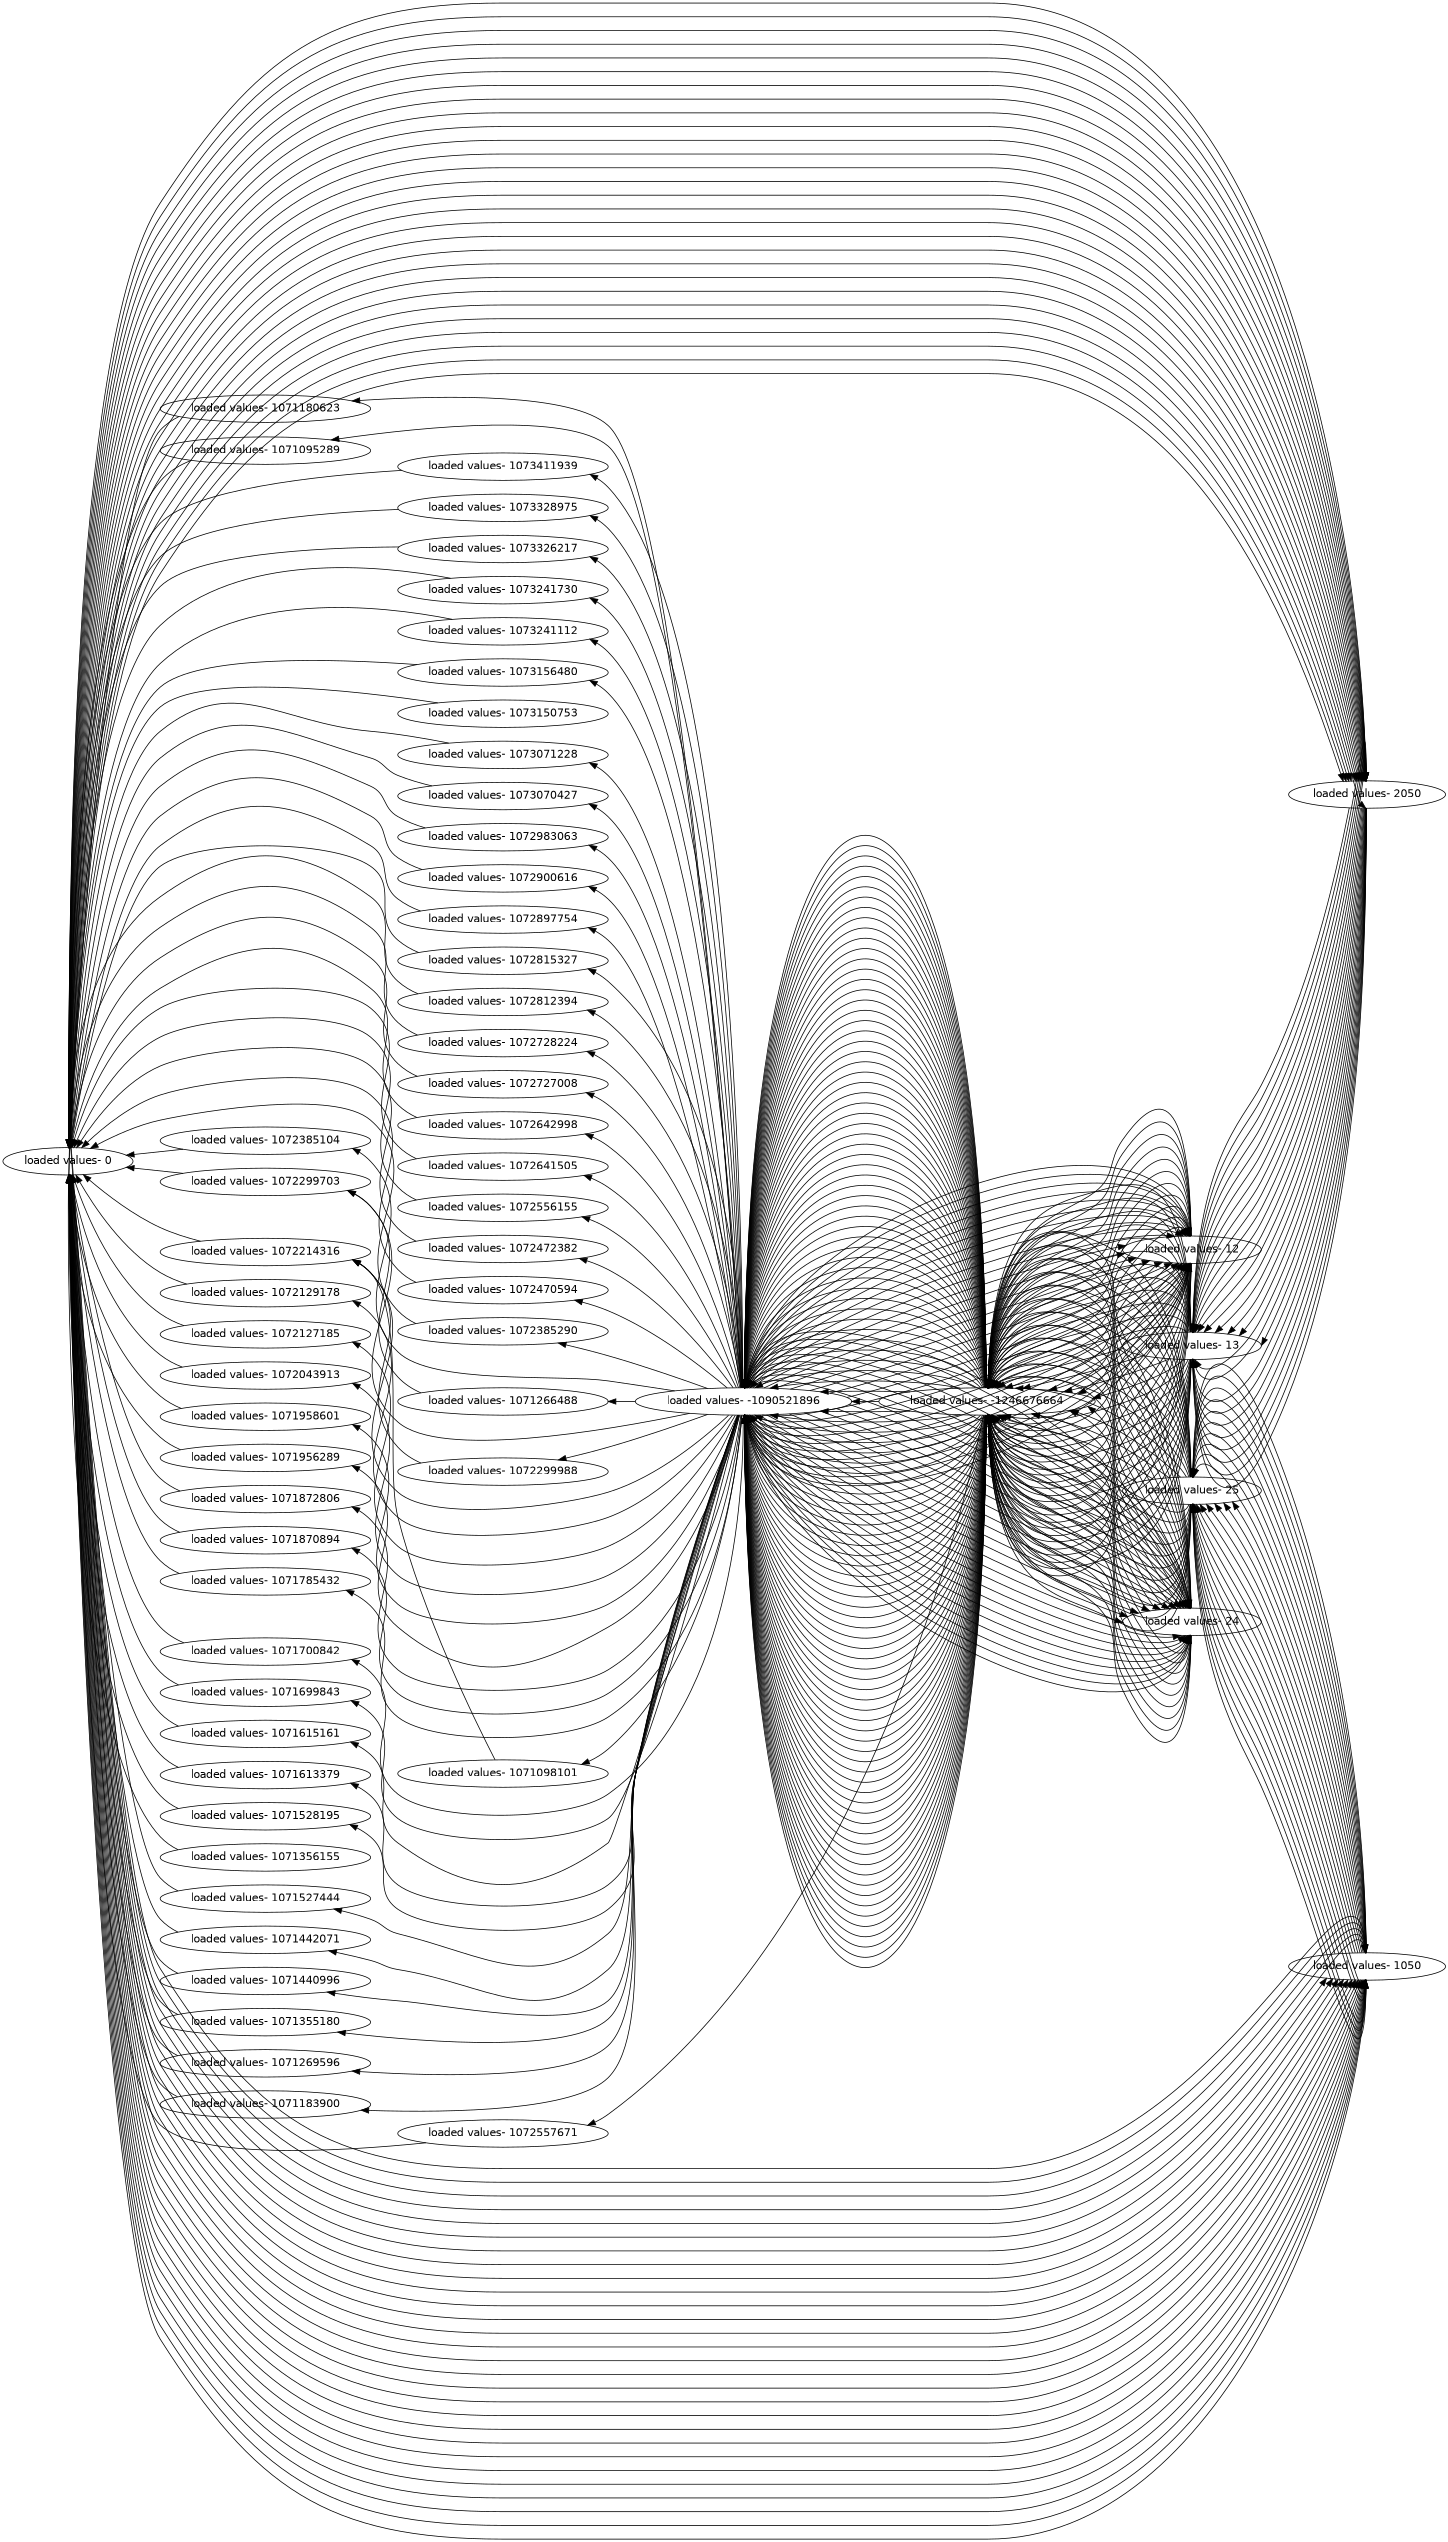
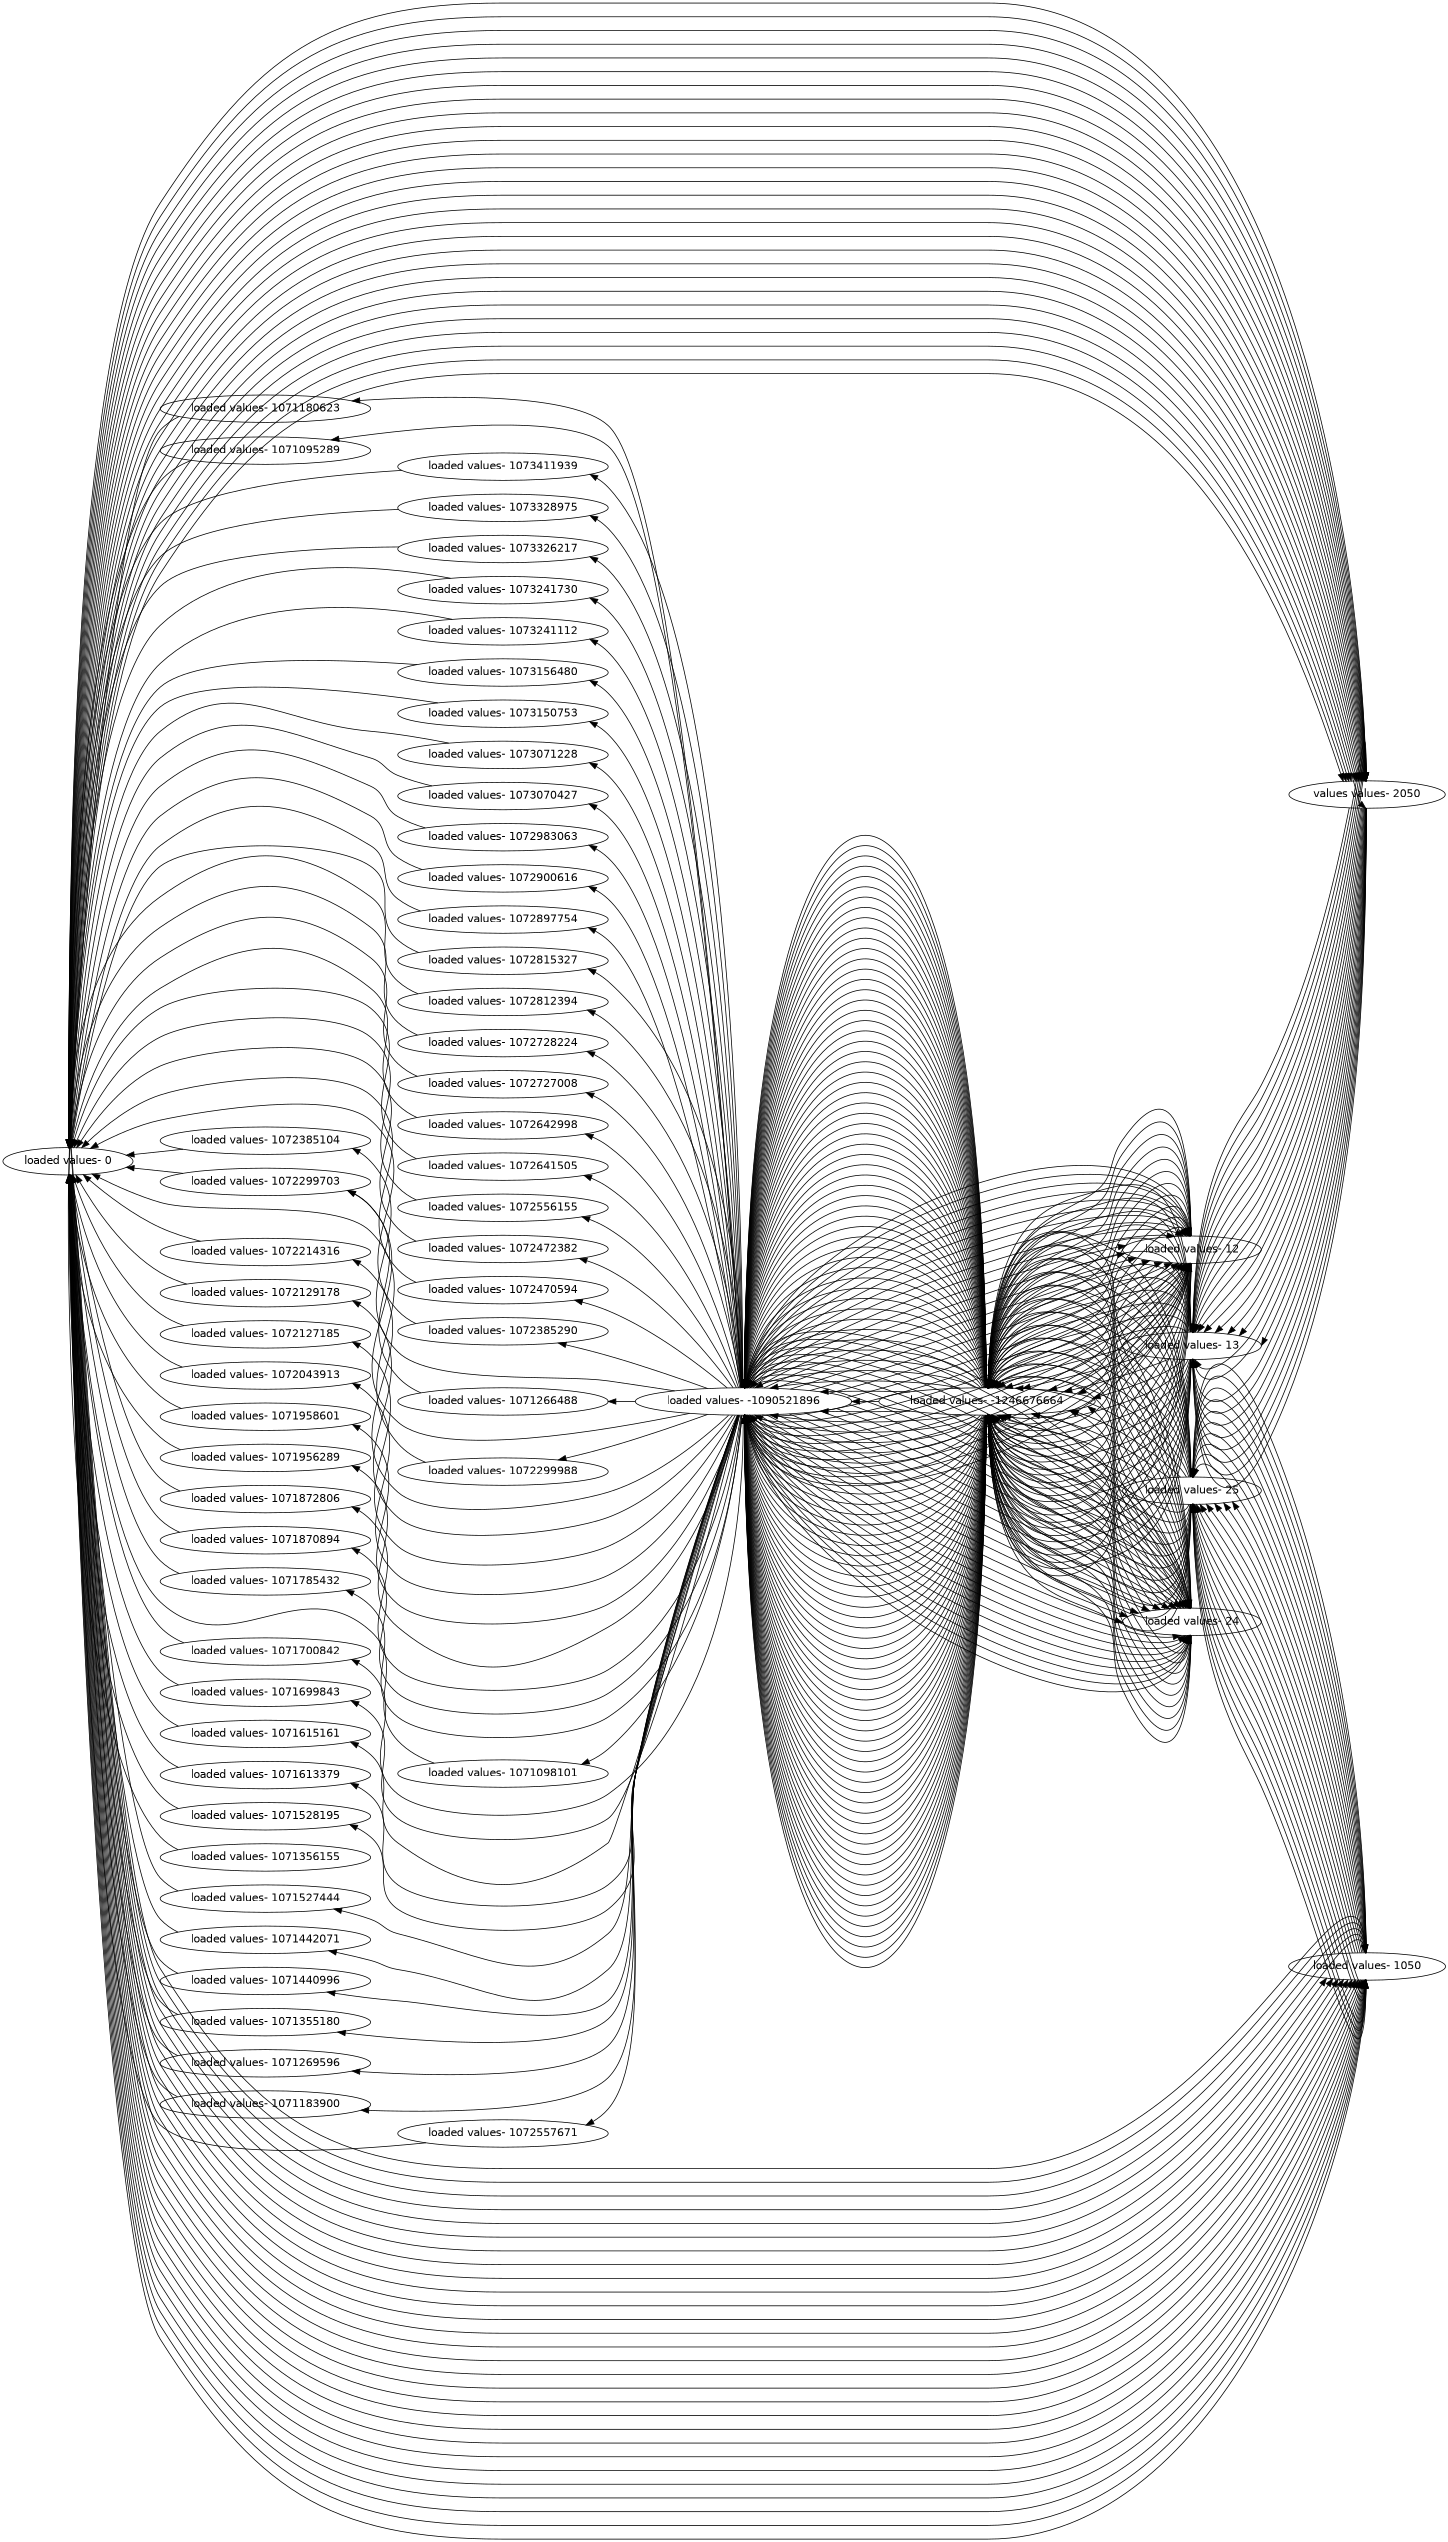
node "loaded values- 2050": label "loaded values- 2050" -> "values values- 2050"
edge "loaded values- -1090521896" -> "loaded values- 1073150753": added
edge "loaded values- 1072299988" -> "loaded values- 1072214316": now "loaded values- 1072299988" -> "loaded values- 0"
edge "loaded values- 1071098101" -> "loaded values- 1072214316": now "loaded values- 1071098101" -> "loaded values- 0"
edge "loaded values- -1246676664" -> "loaded values- 1072557671": now "loaded values- -1090521896" -> "loaded values- 1072557671"
